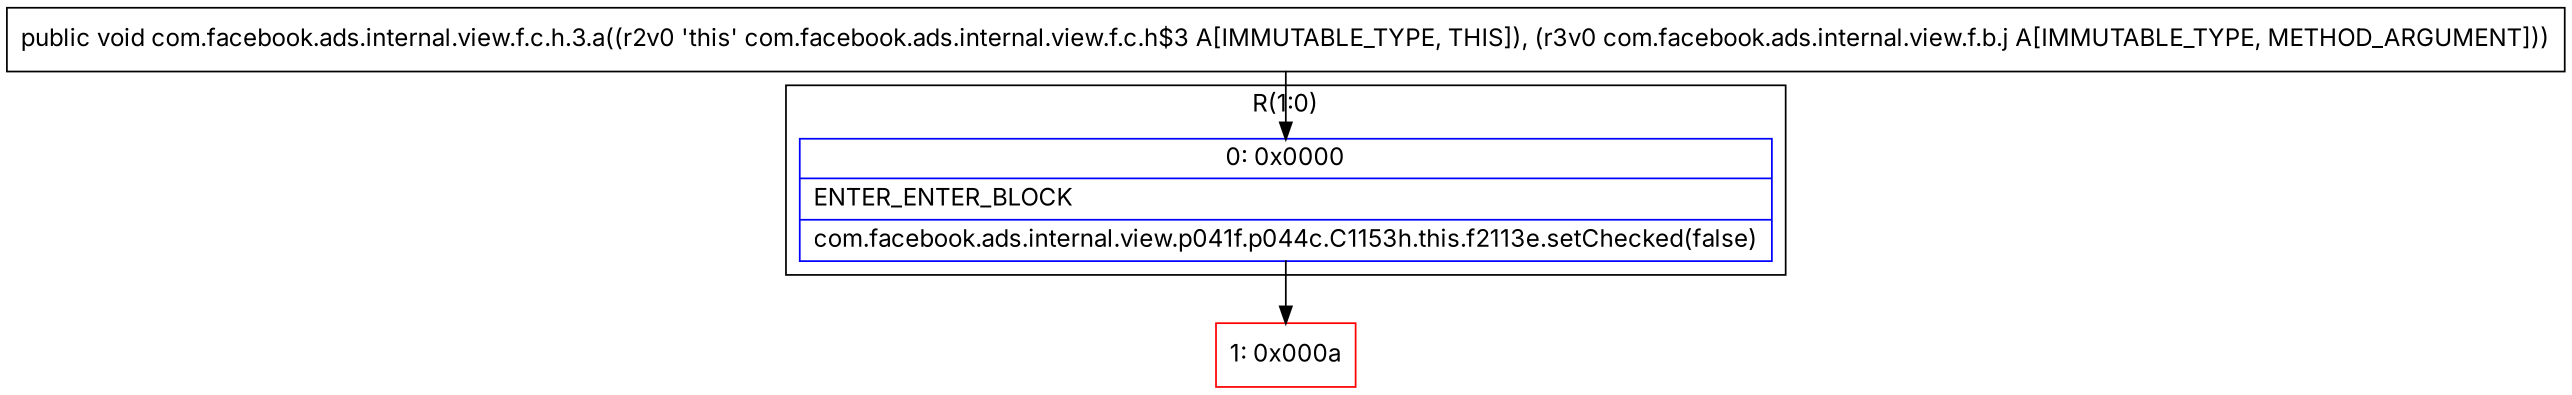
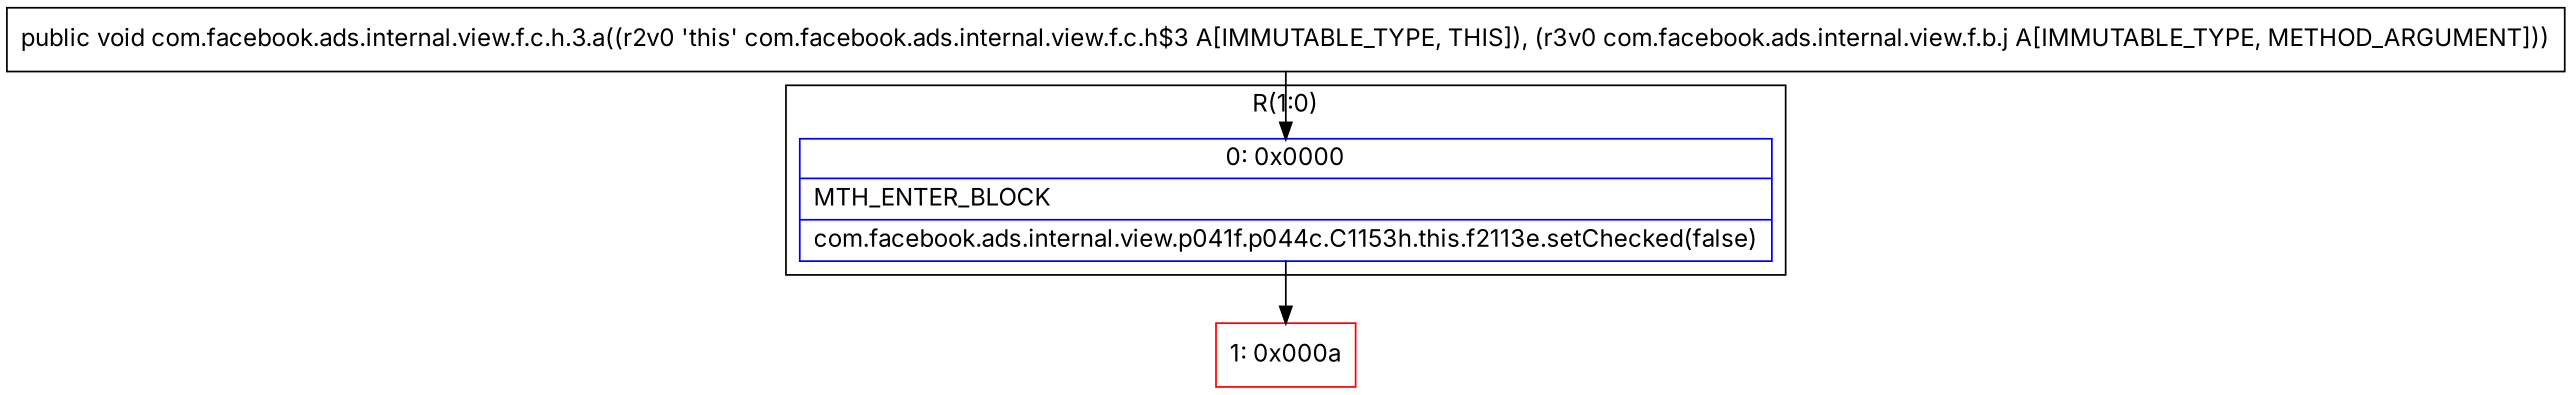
node "0: 0x0000": text "ENTER_ENTER_BLOCK" -> "MTH_ENTER_BLOCK"
